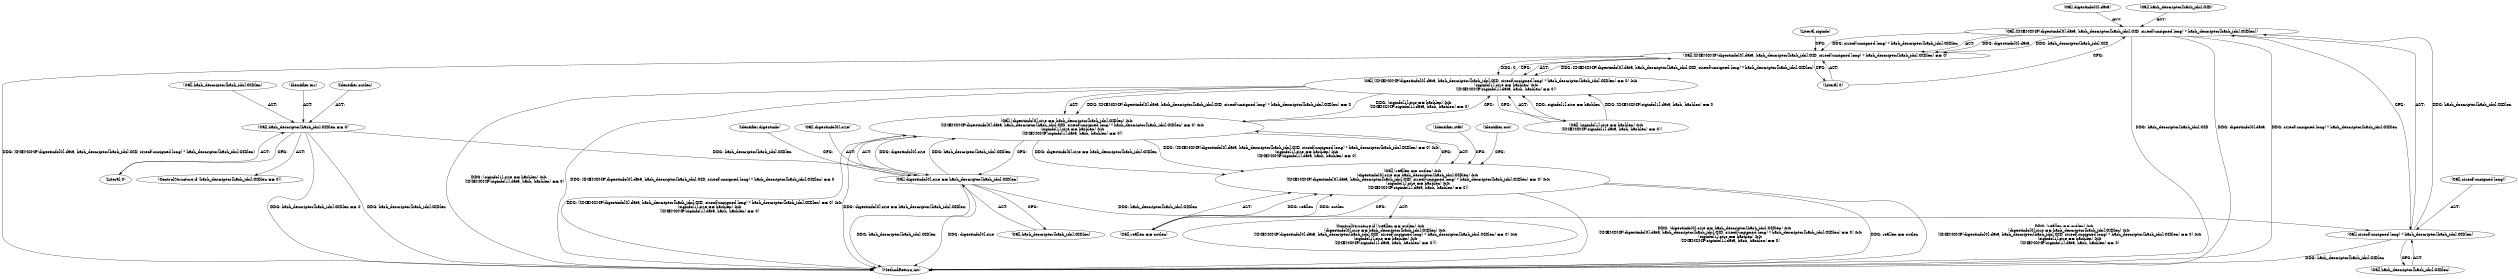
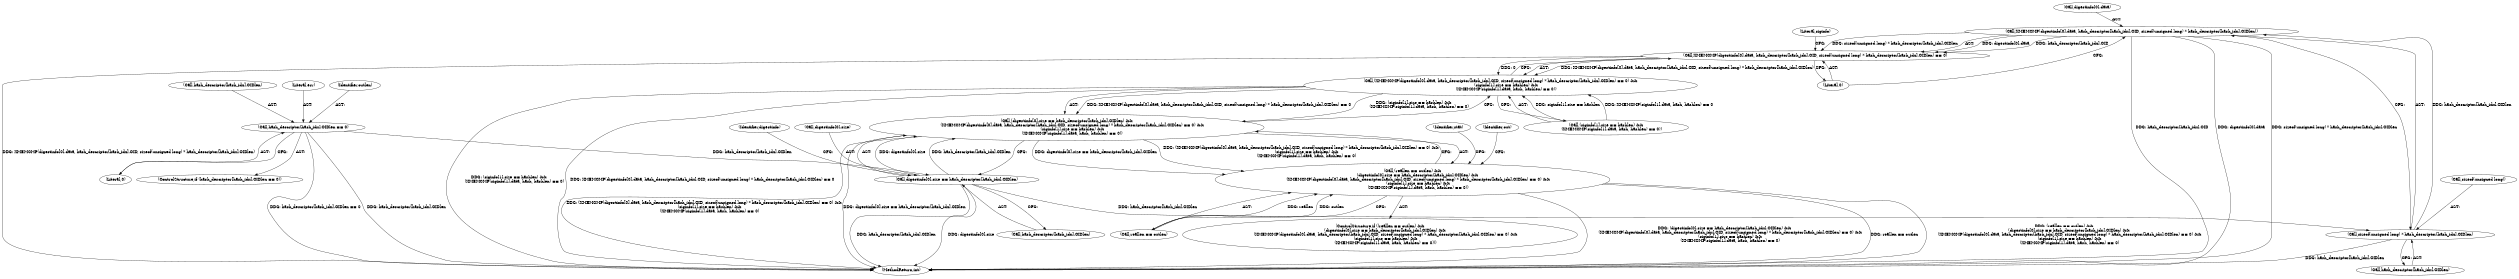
node "(Call,hash_descriptor[hash_idx].OID)": removed
node "(Identifier,err)": label "(Identifier,err)" -> "(Literal,err)"
